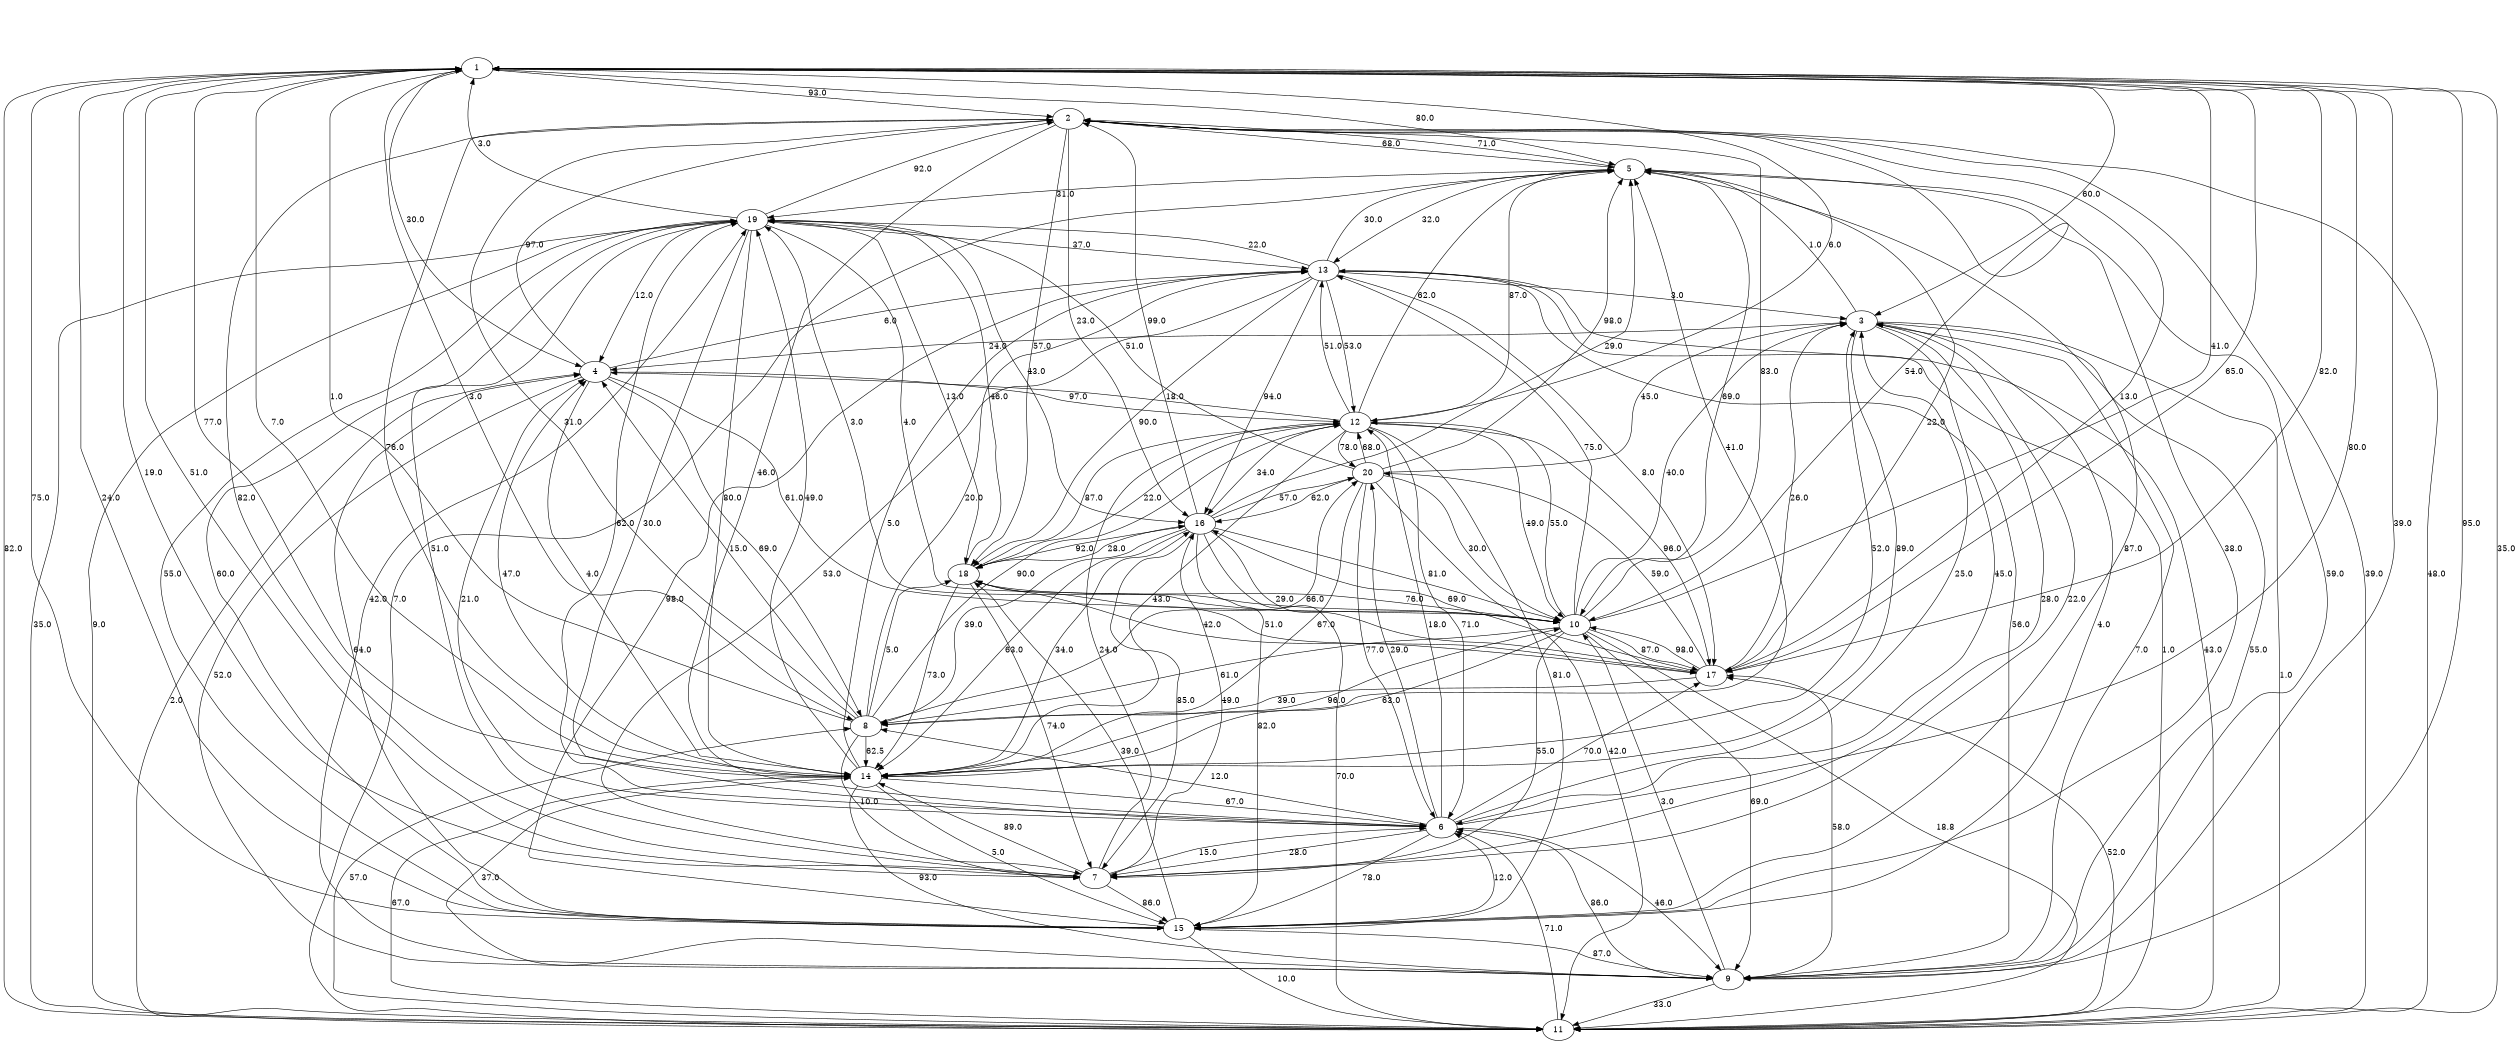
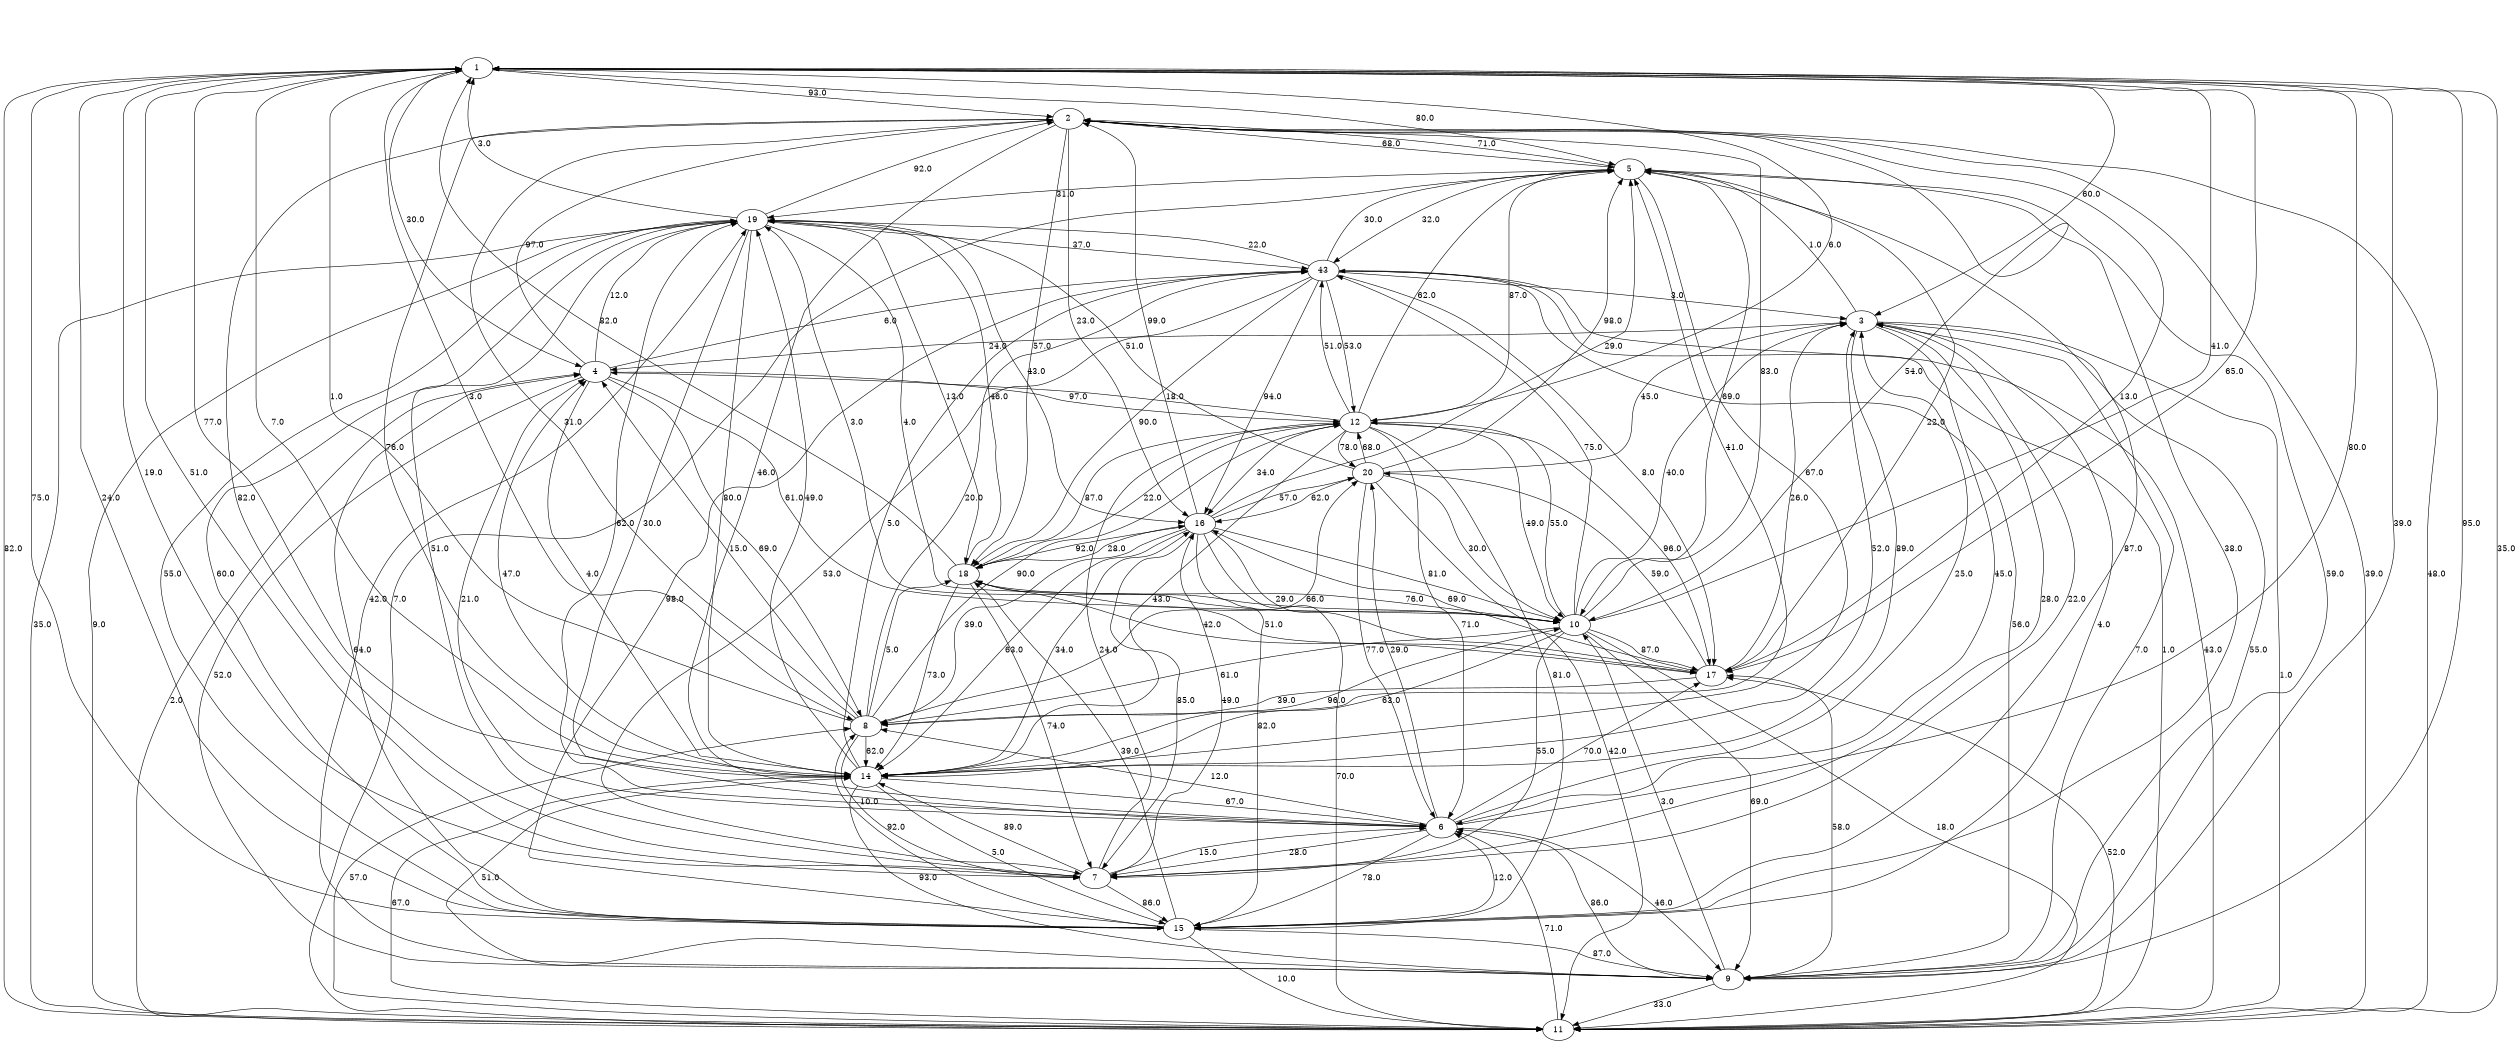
edge "17" -> "1": now "18" -> "1"
edge "19" -> "4": reversed
node "13": label "13" -> "43"
edge "6" -> "12": removed, label "18.0"
edge "17" -> "10": removed, label "98.0"
edge "20" -> "14": now "5" -> "14"
edge "8" -> "14": label "62.5" -> "62.0"
edge "10" -> "11": label "18.8" -> "18.0"
edge "9" -> "14": label "37.0" -> "51.0"
edge "15" -> "8": added, label "92.0"
